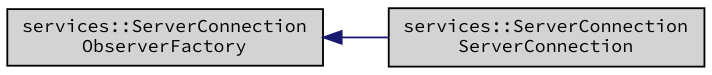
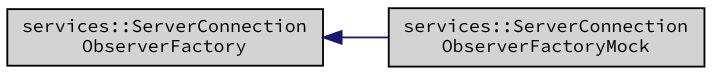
node "services::ServerConnection ServerConnection": label "services::ServerConnection ServerConnection" -> "services::ServerConnection ObserverFactoryMock"
